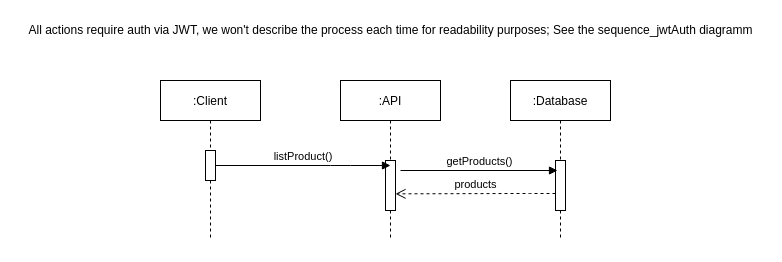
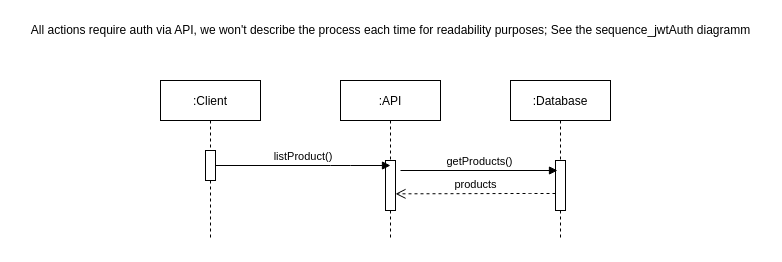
node "All actions require auth via JWT, we won't describe the process each time for readability purposes; See the sequence_jwtAuth diagramm": label "All actions require auth via JWT, we won't describe the process each time for readability purposes; See the sequence_jwtAuth diagramm" -> "All actions require auth via API, we won't describe the process each time for readability purposes; See the sequence_jwtAuth diagramm"
